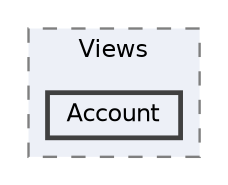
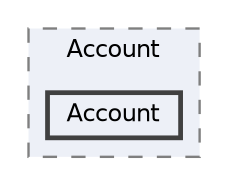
cluster "Views": label "Views" -> "Account"
